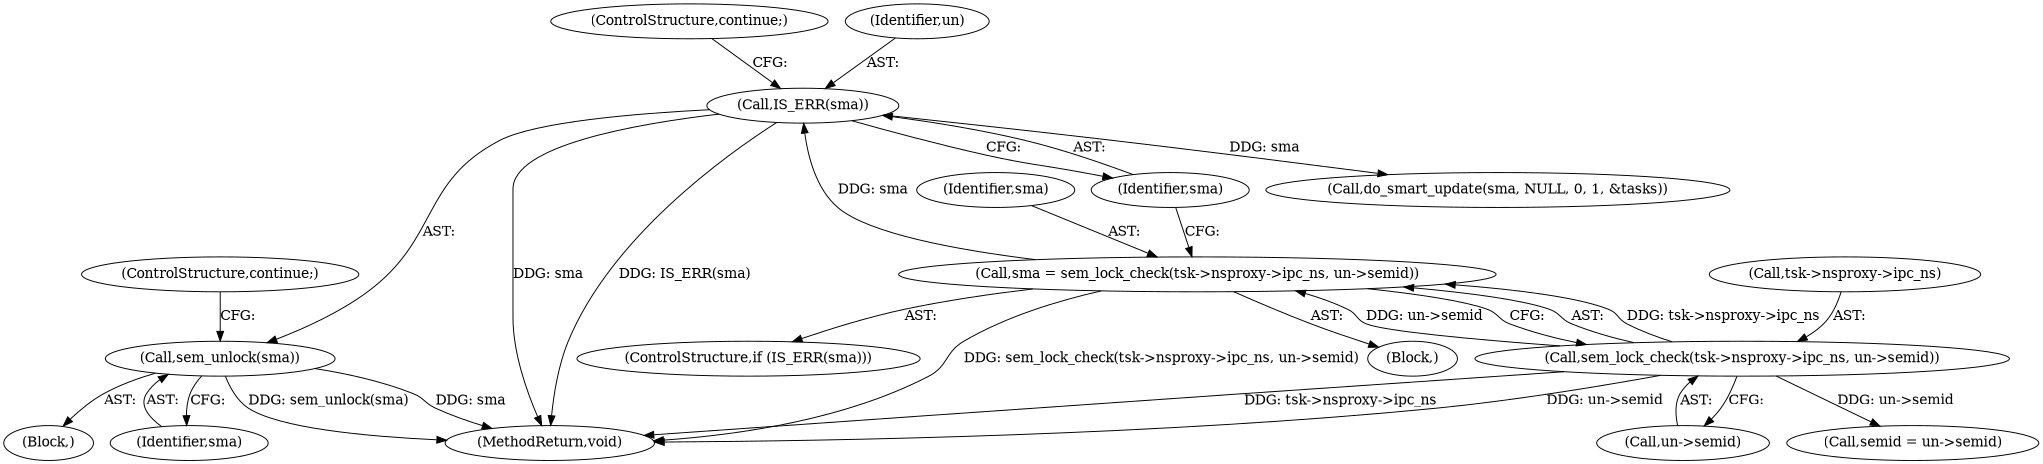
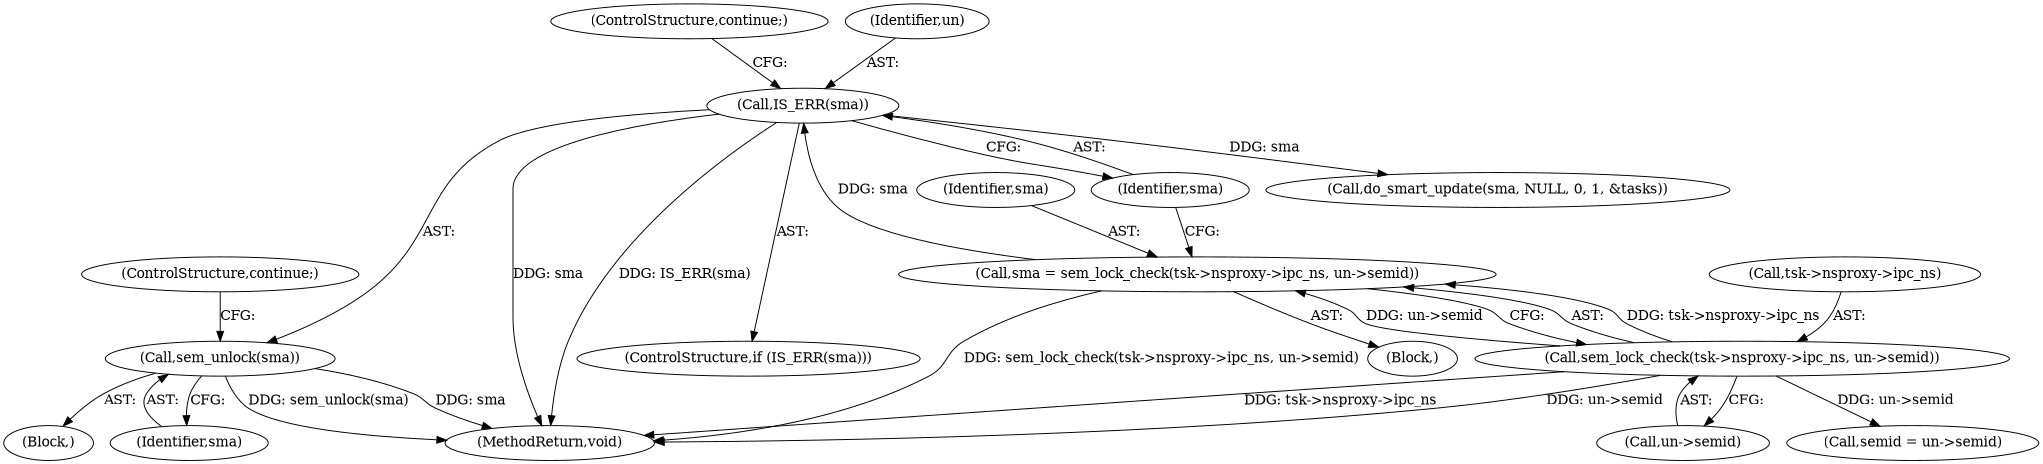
edge "(Call,sma = sem_lock_check(tsk->nsproxy->ipc_ns, un->semid))" -> "(ControlStructure,if (IS_ERR(sma)))": now "(Call,IS_ERR(sma))" -> "(ControlStructure,if (IS_ERR(sma)))"
